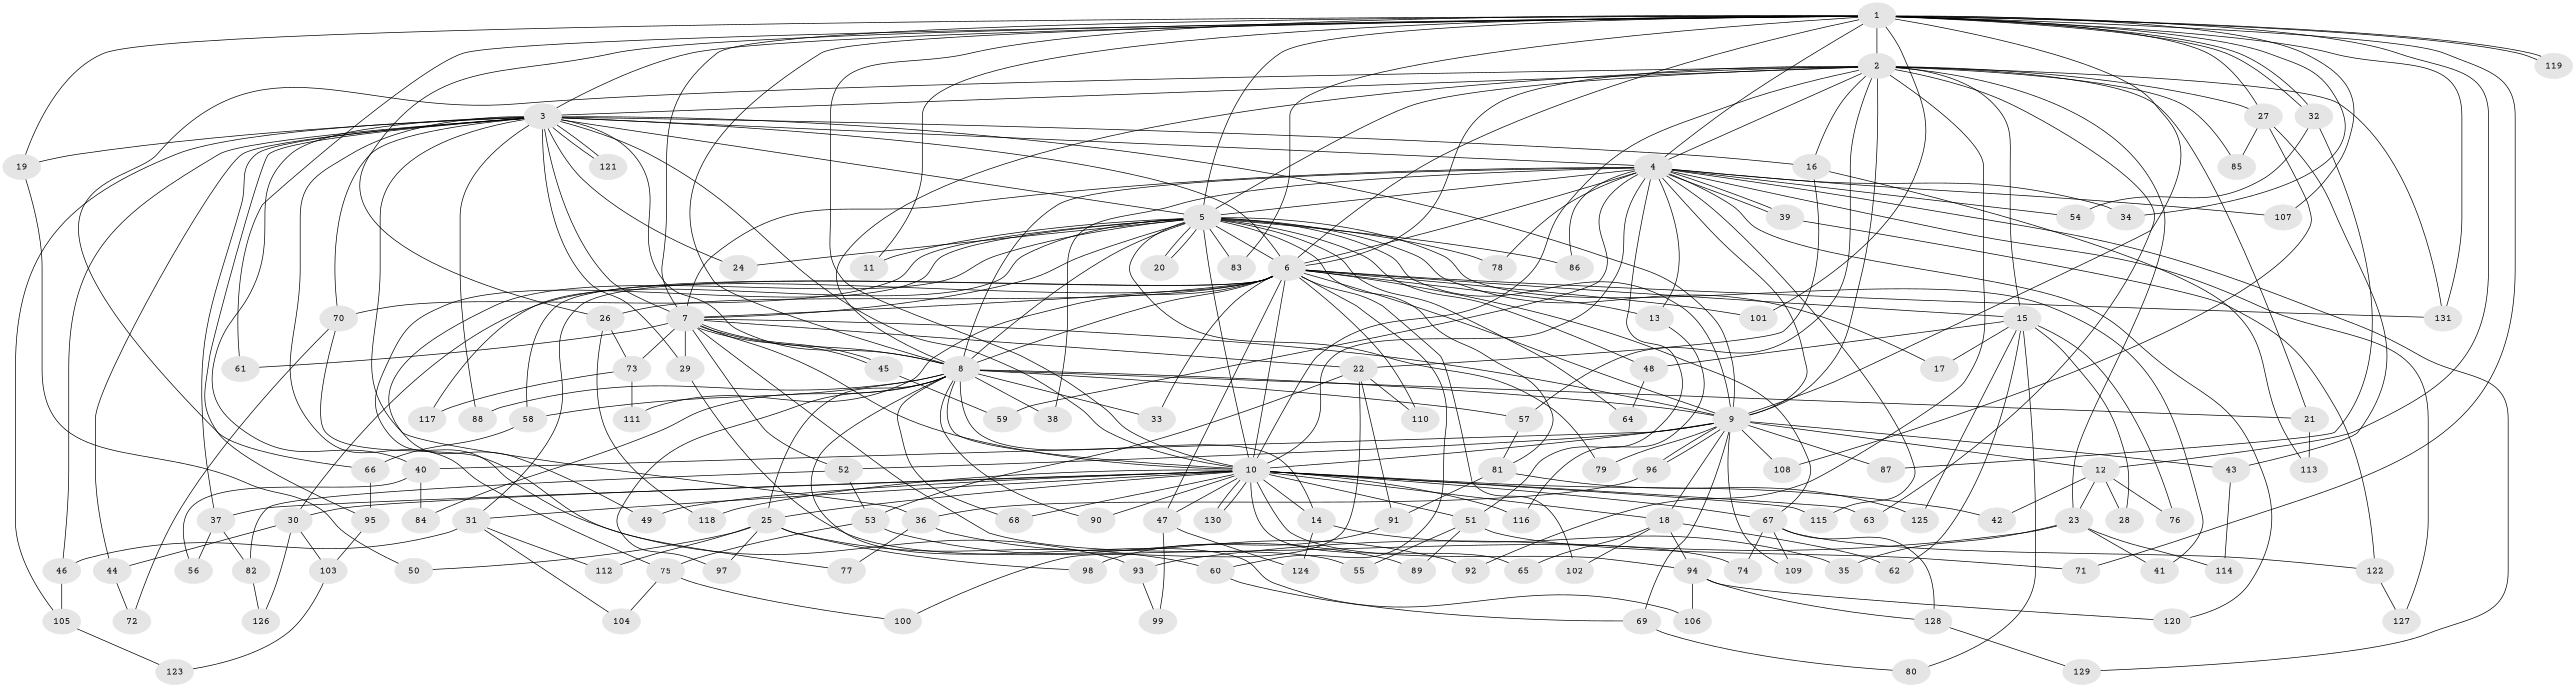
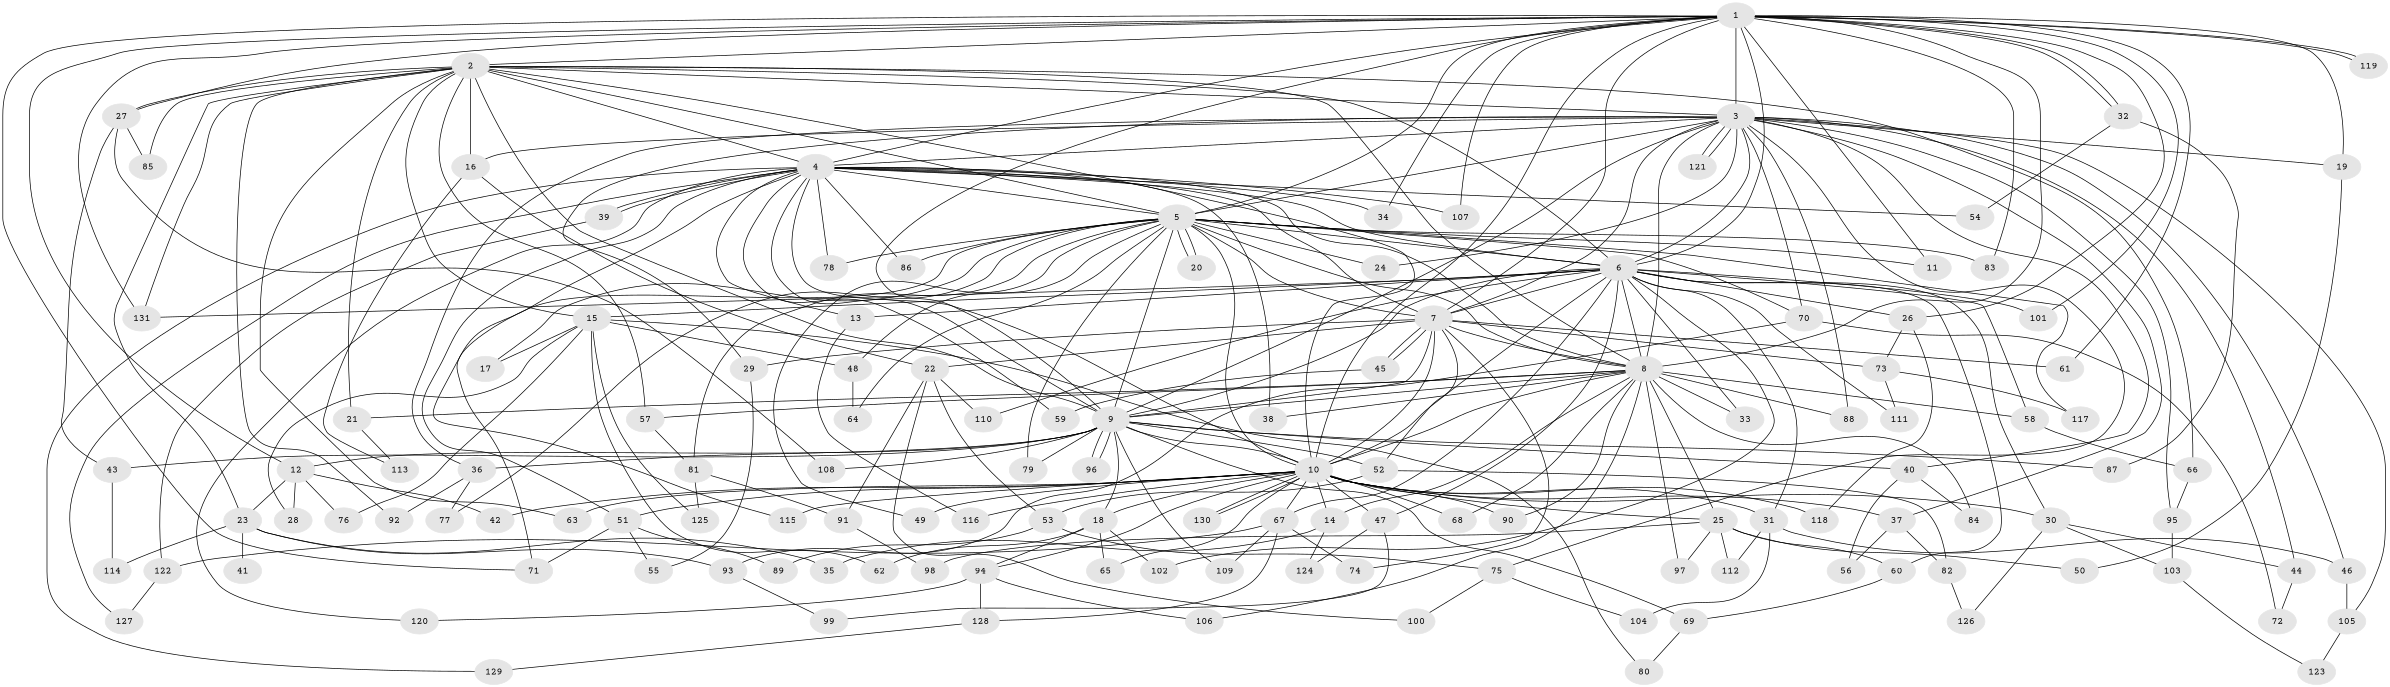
edge "5" -- "41": now "5" -- "71"
edge "3" -- "10": removed
edge "96" -- "36": now "9" -- "36"
